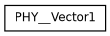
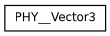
node "PHY__Vector1": label "PHY__Vector1" -> "PHY__Vector3"
